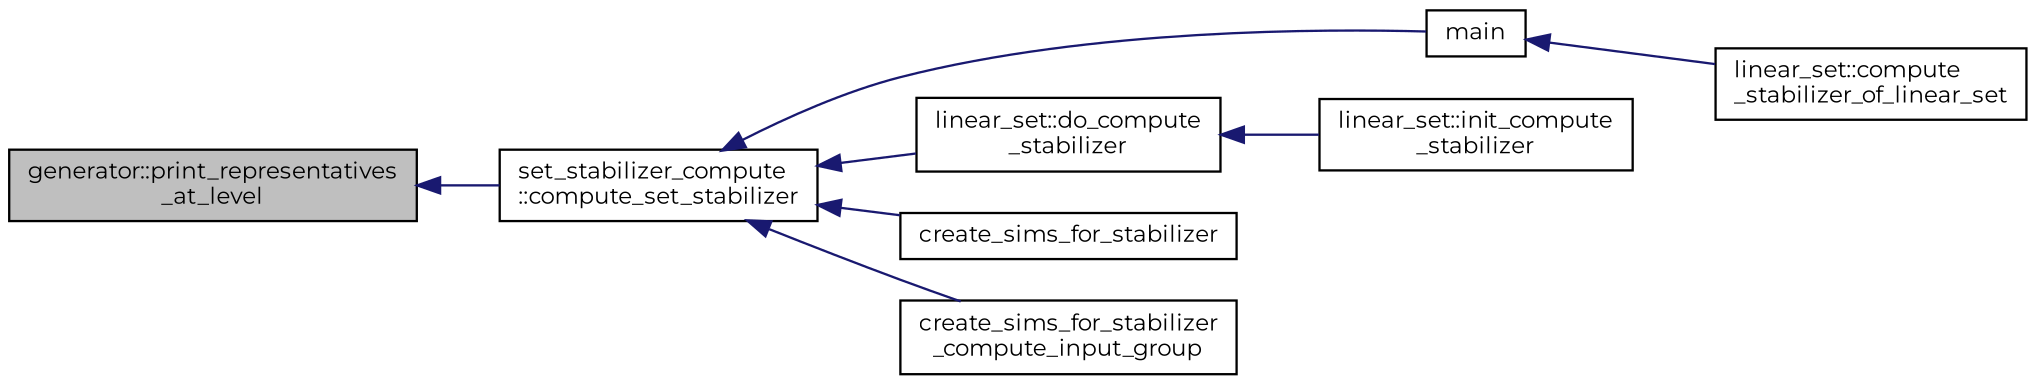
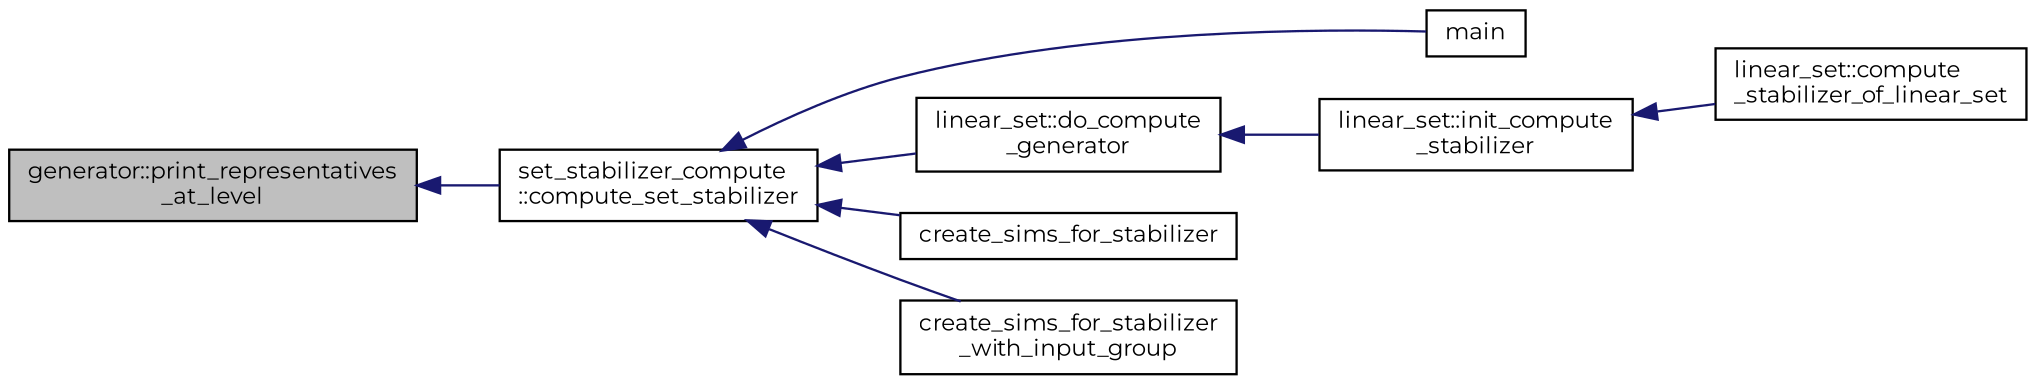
edge "linear_set::compute _stabilizer_of_linear_set" -> "main": now "linear_set::compute _stabilizer_of_linear_set" -> "linear_set::init_compute _stabilizer"
node "linear_set::do_compute _stabilizer": label "linear_set::do_compute _stabilizer" -> "linear_set::do_compute _generator"
node "create_sims_for_stabilizer _compute_input_group": label "create_sims_for_stabilizer _compute_input_group" -> "create_sims_for_stabilizer _with_input_group"
